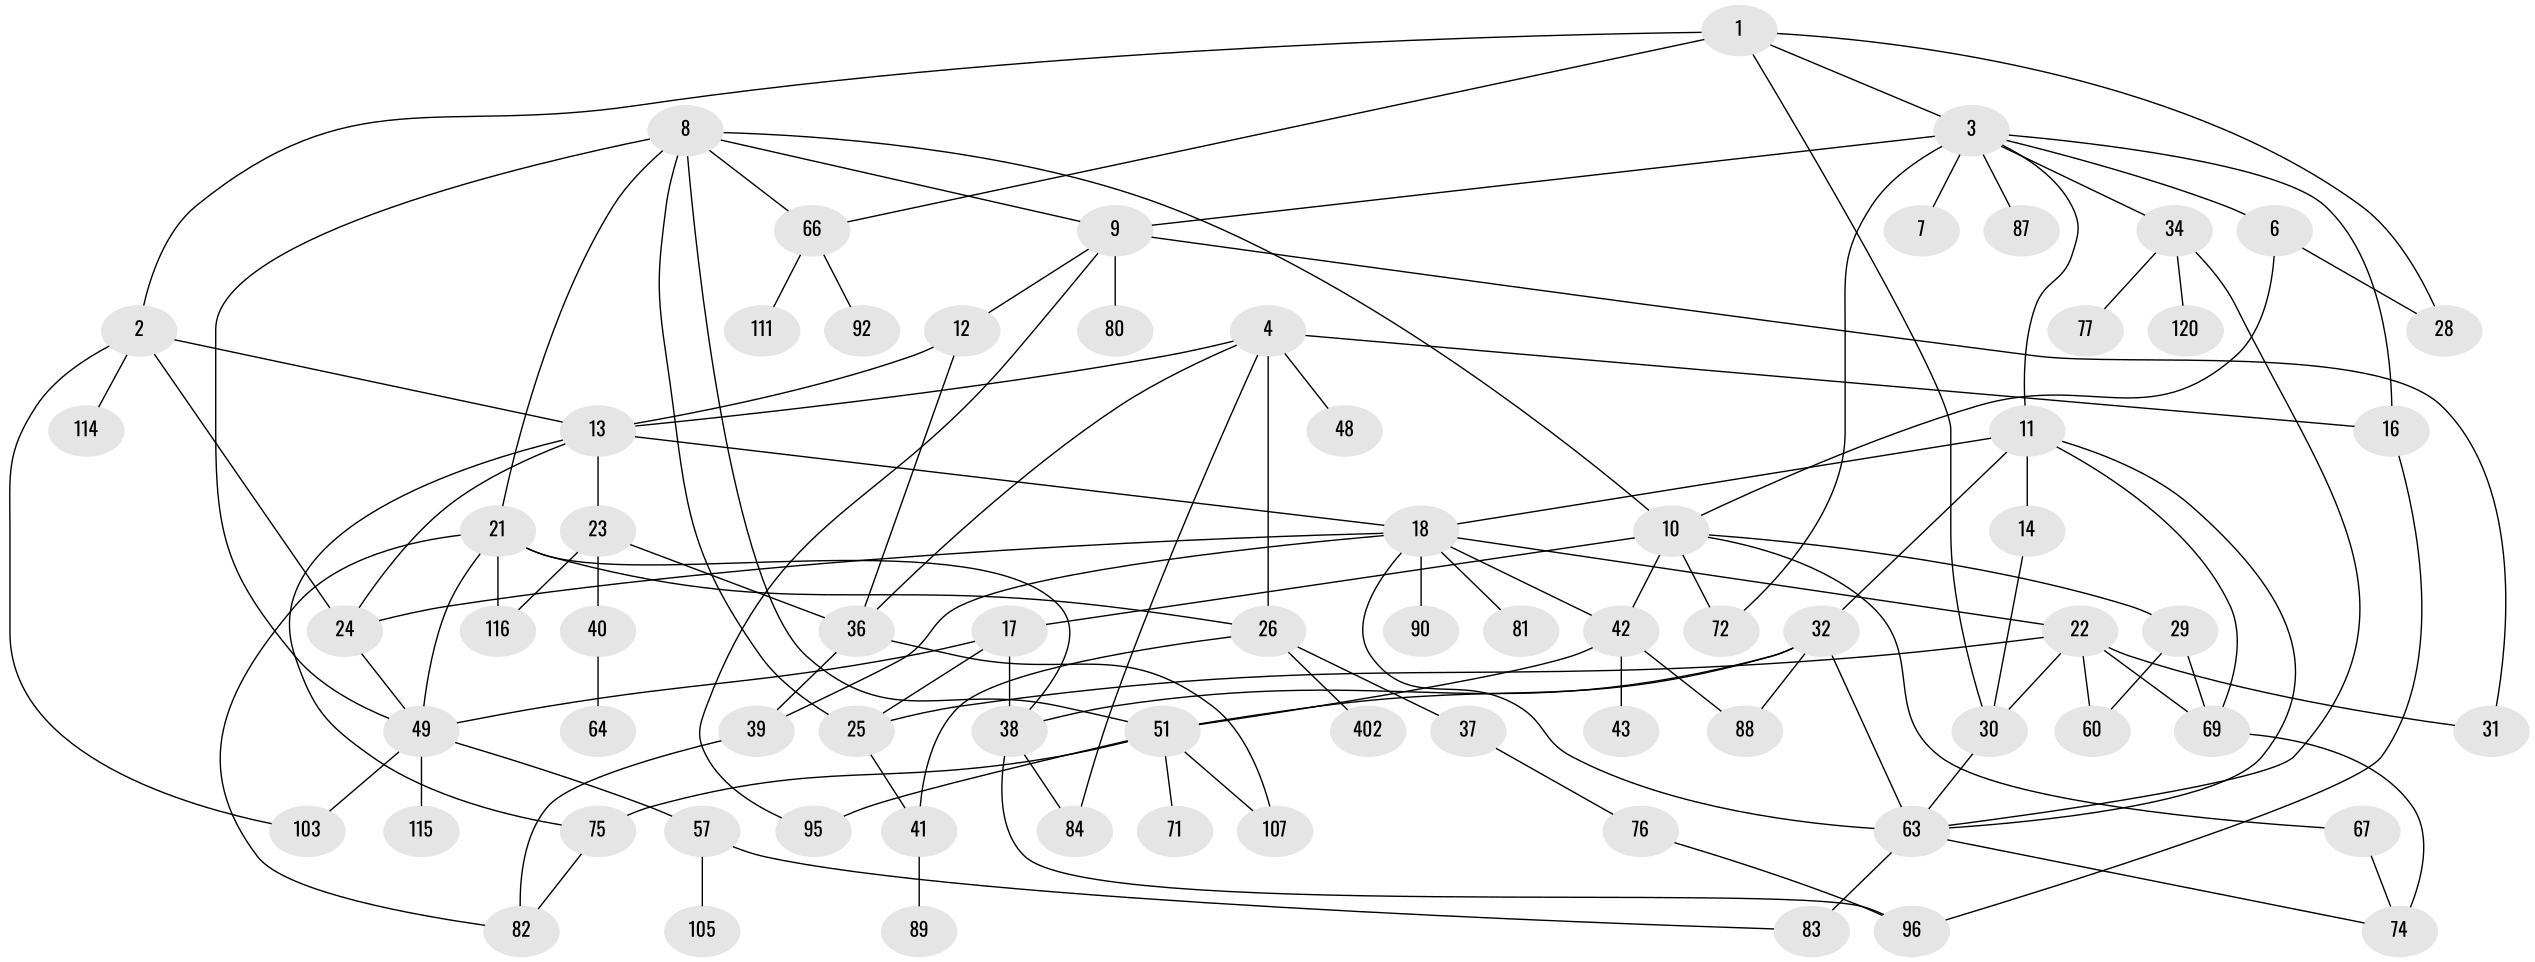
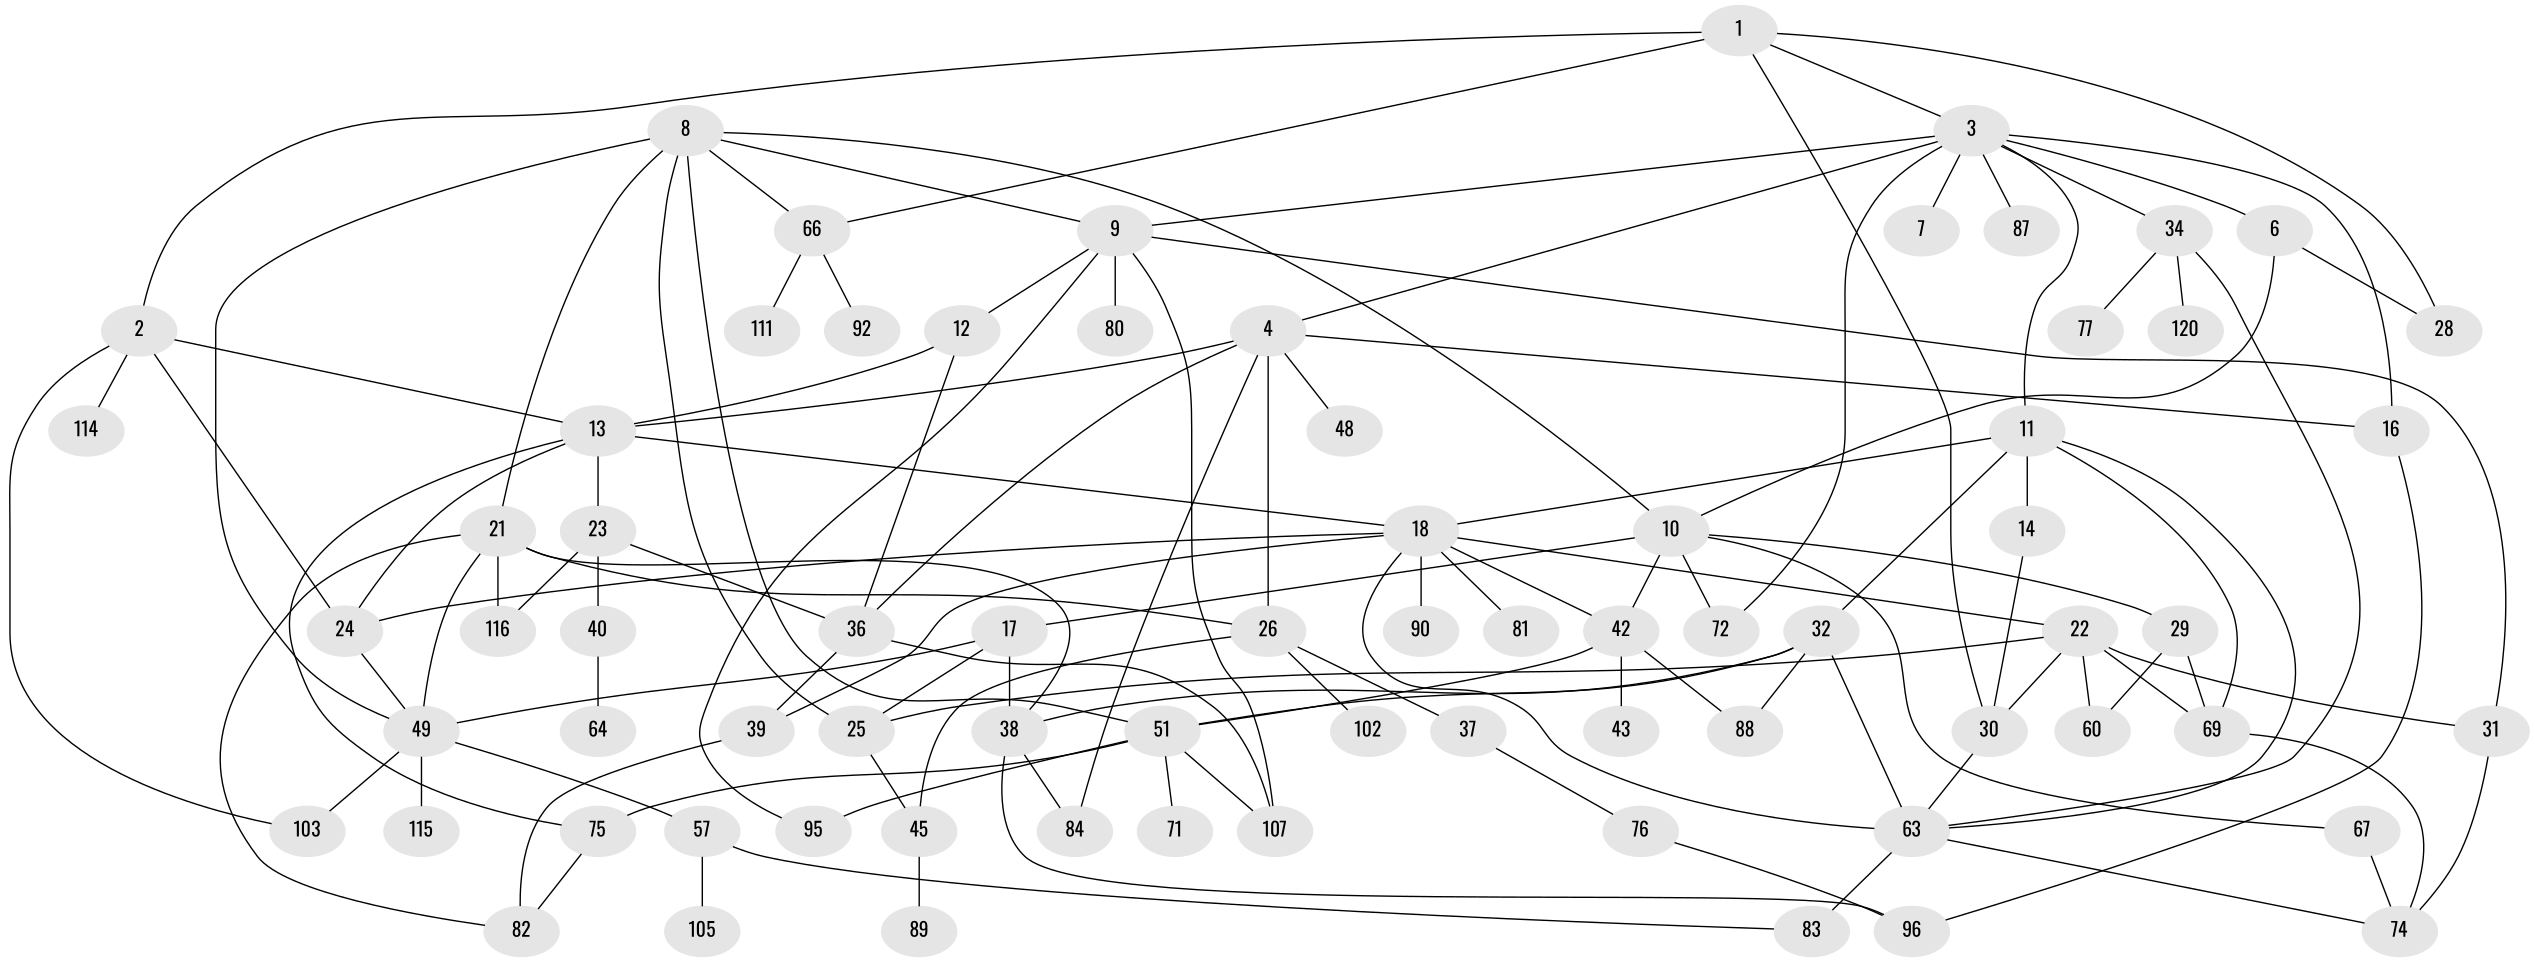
edge "3" -- "4": added
edge "9" -- "107": added
node "402": label "402" -> "102"
node "41": label "41" -> "45"
edge "31" -- "74": added
